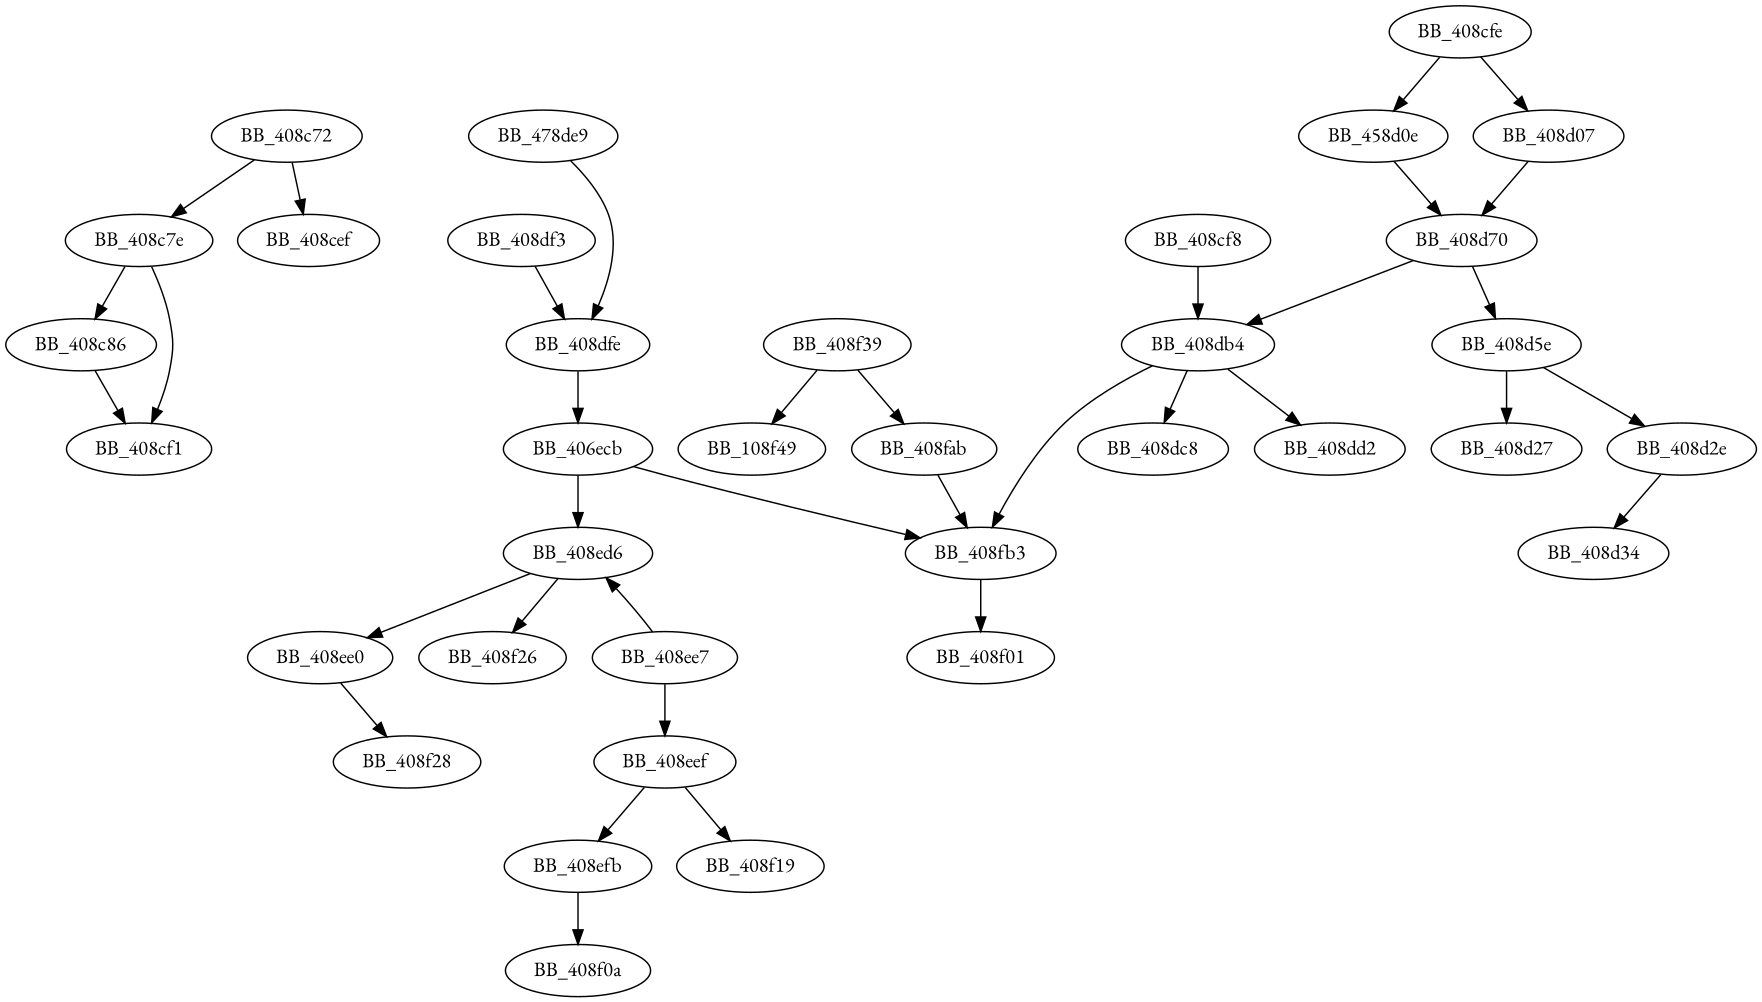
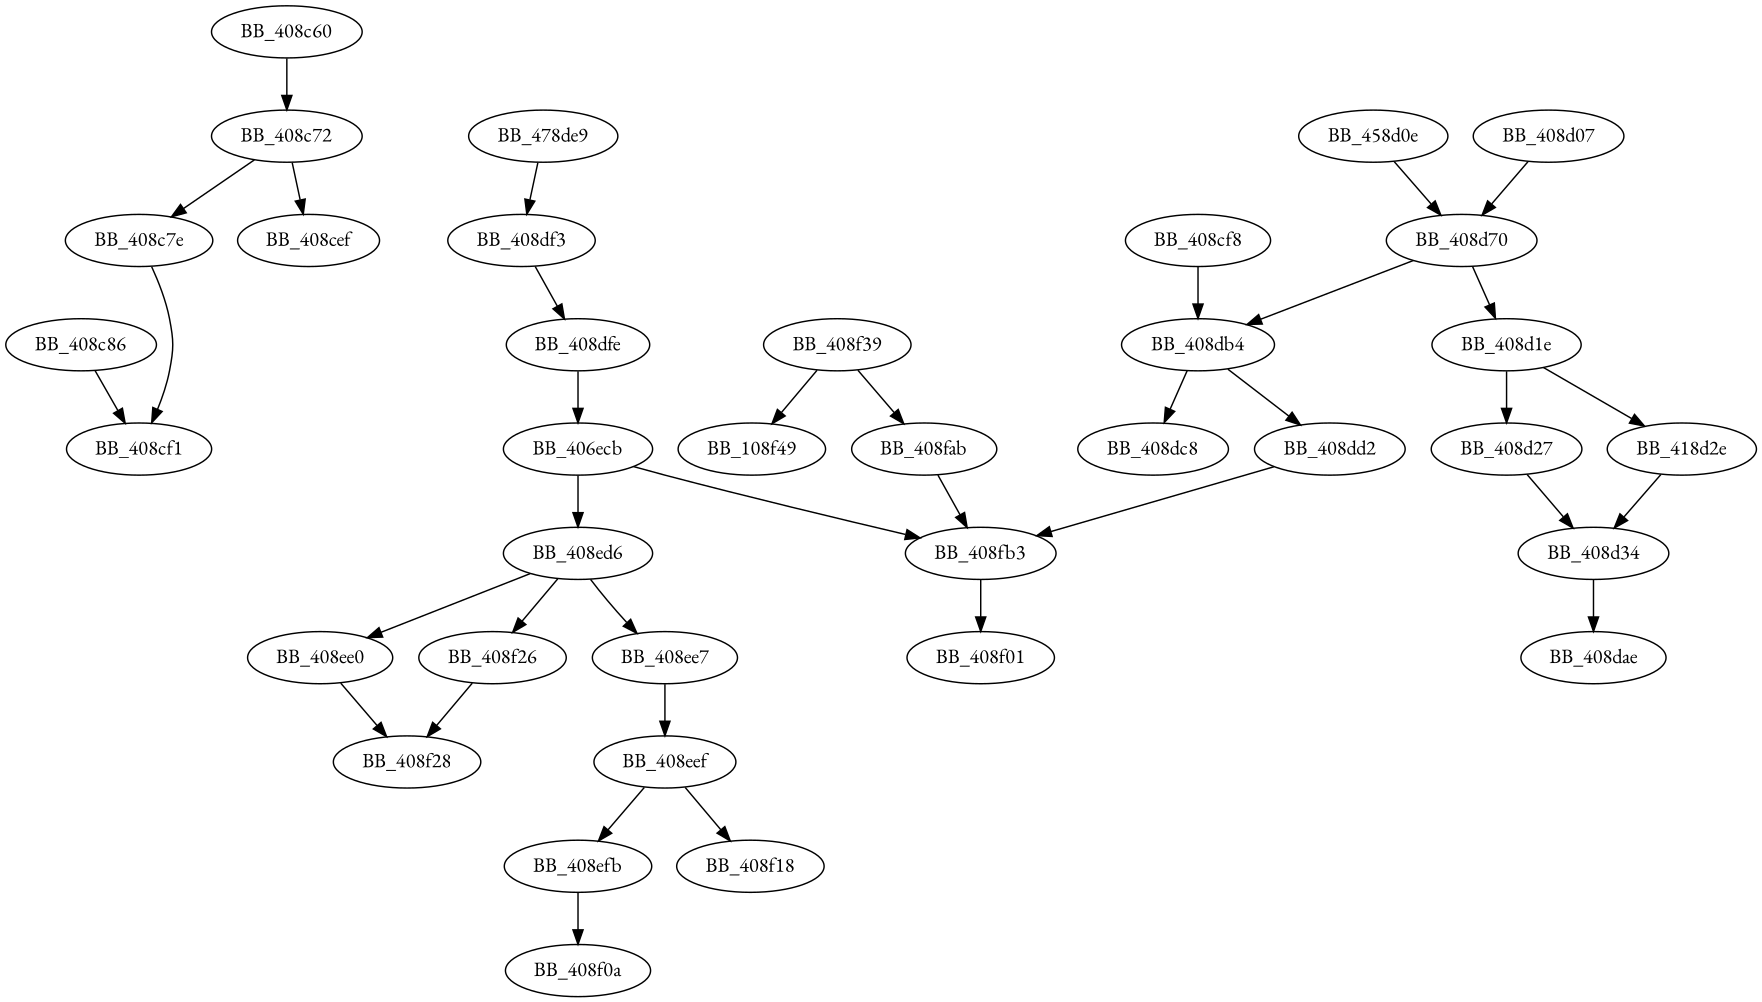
node "BB_408c60": added
node "BB_408cfe": removed
edge "BB_478de9" -> "BB_408dfe": now "BB_478de9" -> "BB_408df3"
edge "BB_408c7e" -> "BB_408c86": removed
node "BB_408d5e": label "BB_408d5e" -> "BB_408d1e"
edge "BB_408db4" -> "BB_408fb3": now "BB_408dd2" -> "BB_408fb3"
node "BB_408d2e": label "BB_408d2e" -> "BB_418d2e"
edge "BB_408d27" -> "BB_408d34": added
edge "BB_408ee7" -> "BB_408ed6": reversed
node "BB_408dae": added
edge "BB_408f26" -> "BB_408f28": added
node "BB_408f19": label "BB_408f19" -> "BB_408f18"
